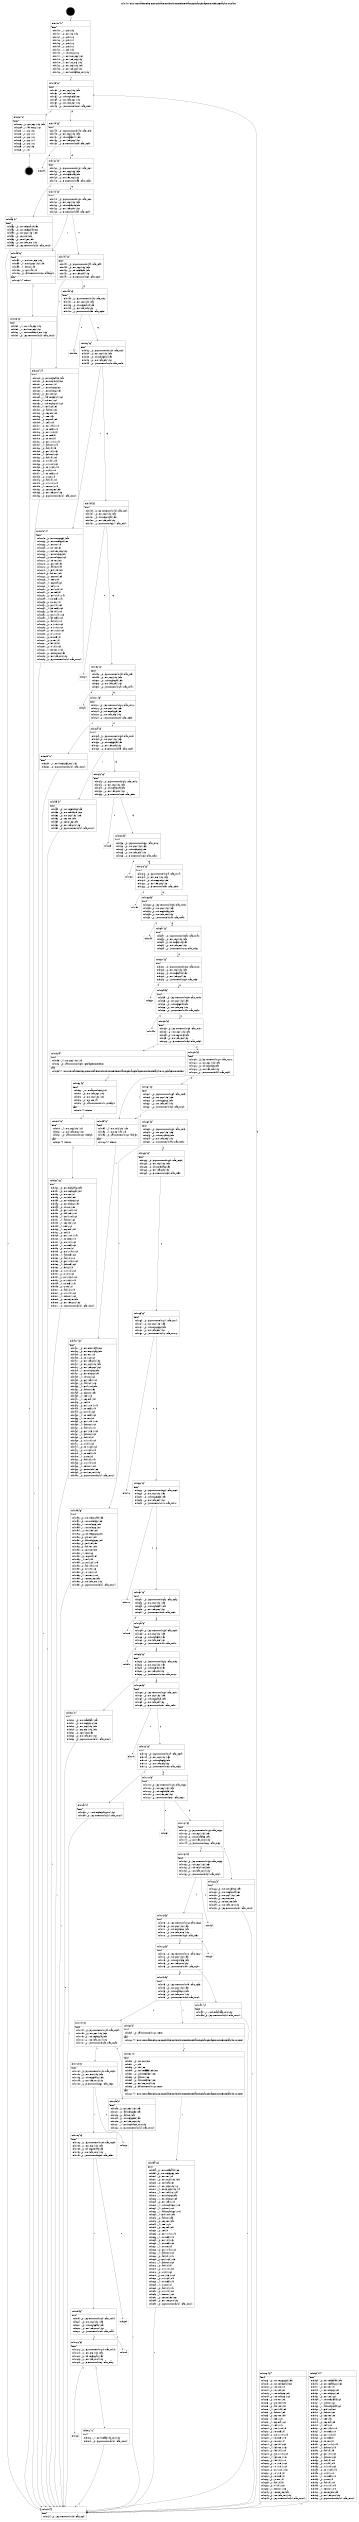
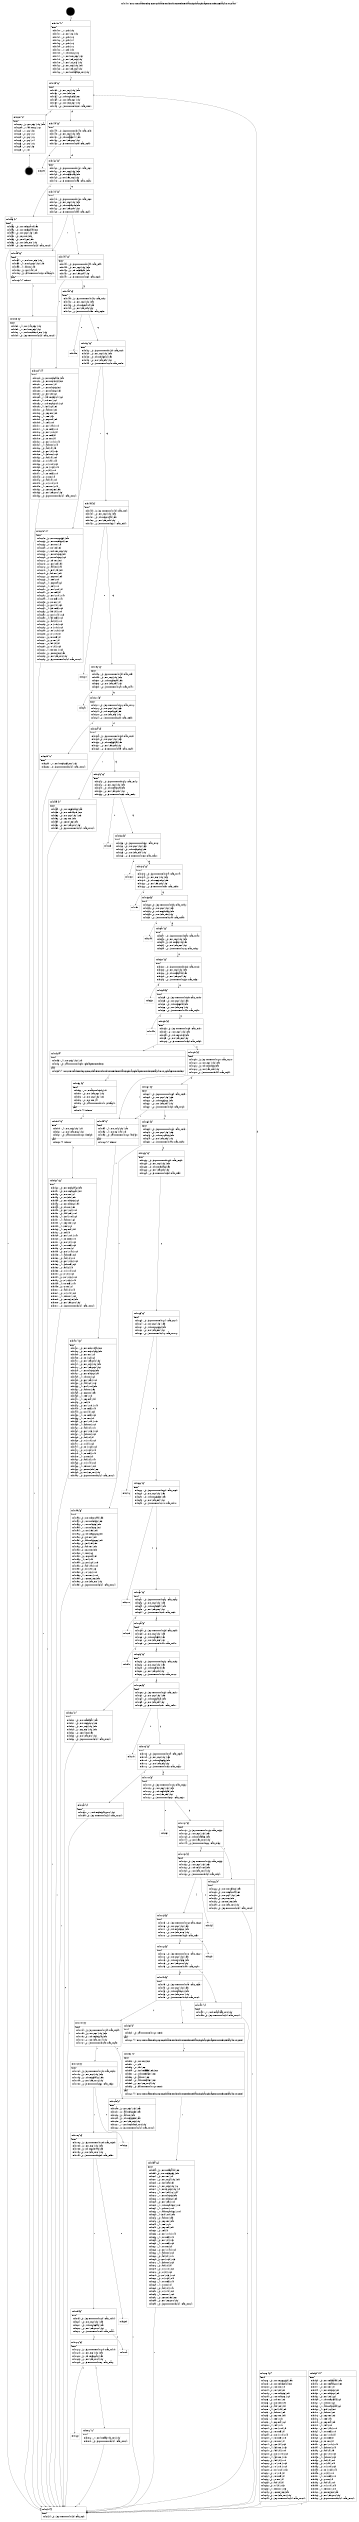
edge "0x401624 [25]" -> "0x40163d [25]": added, label "9"
